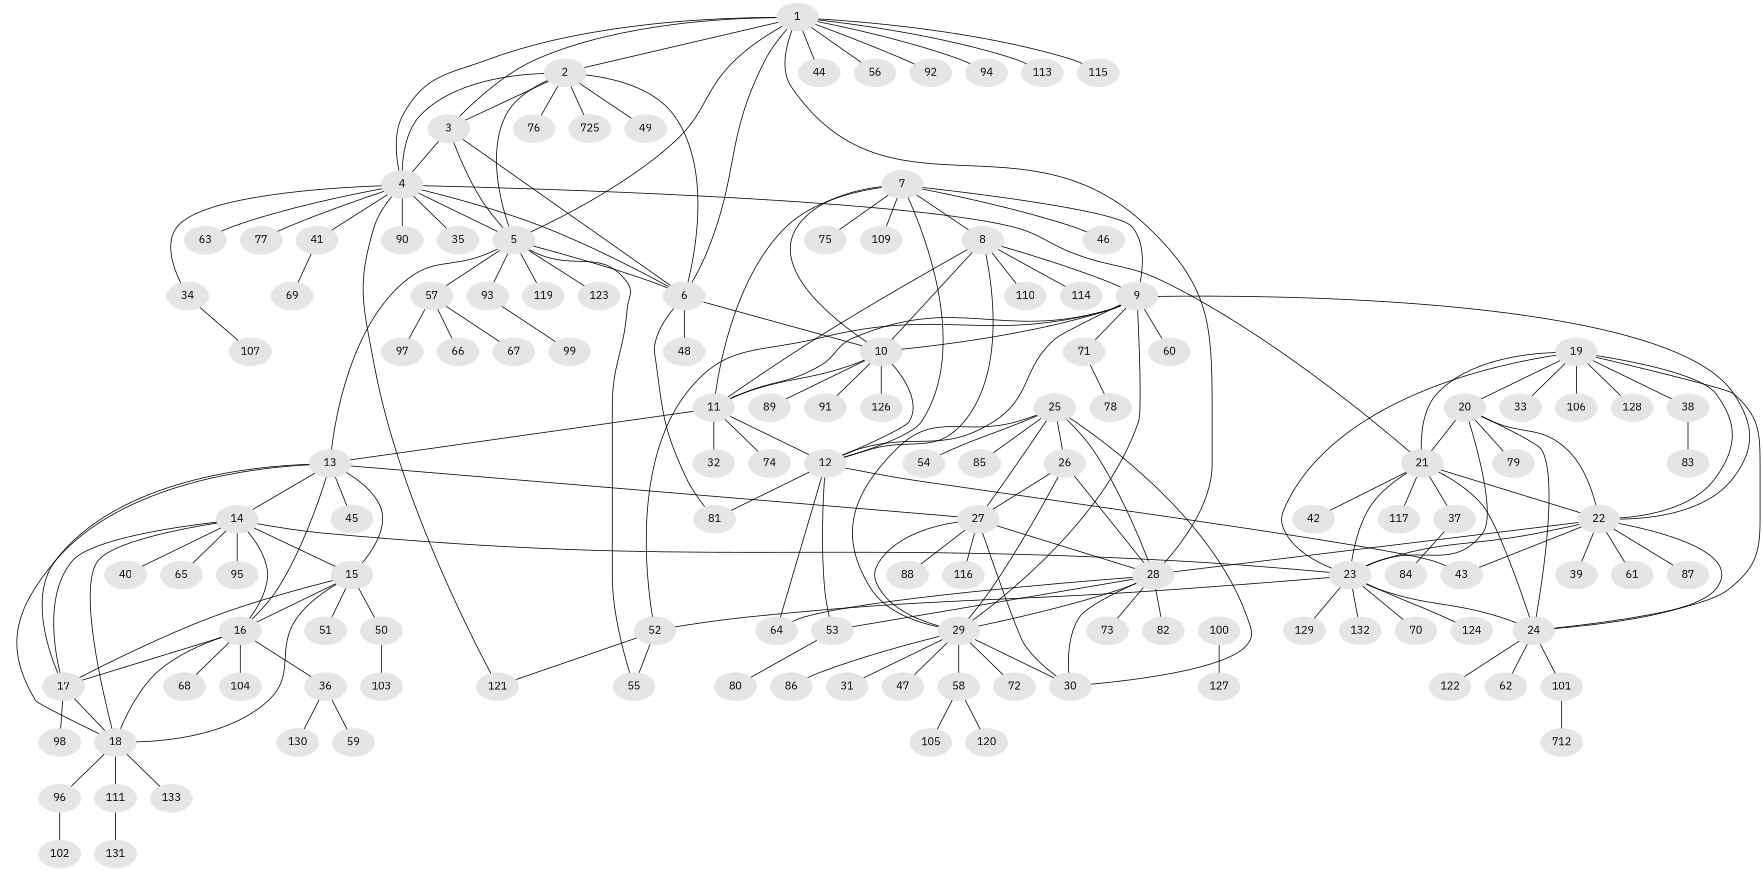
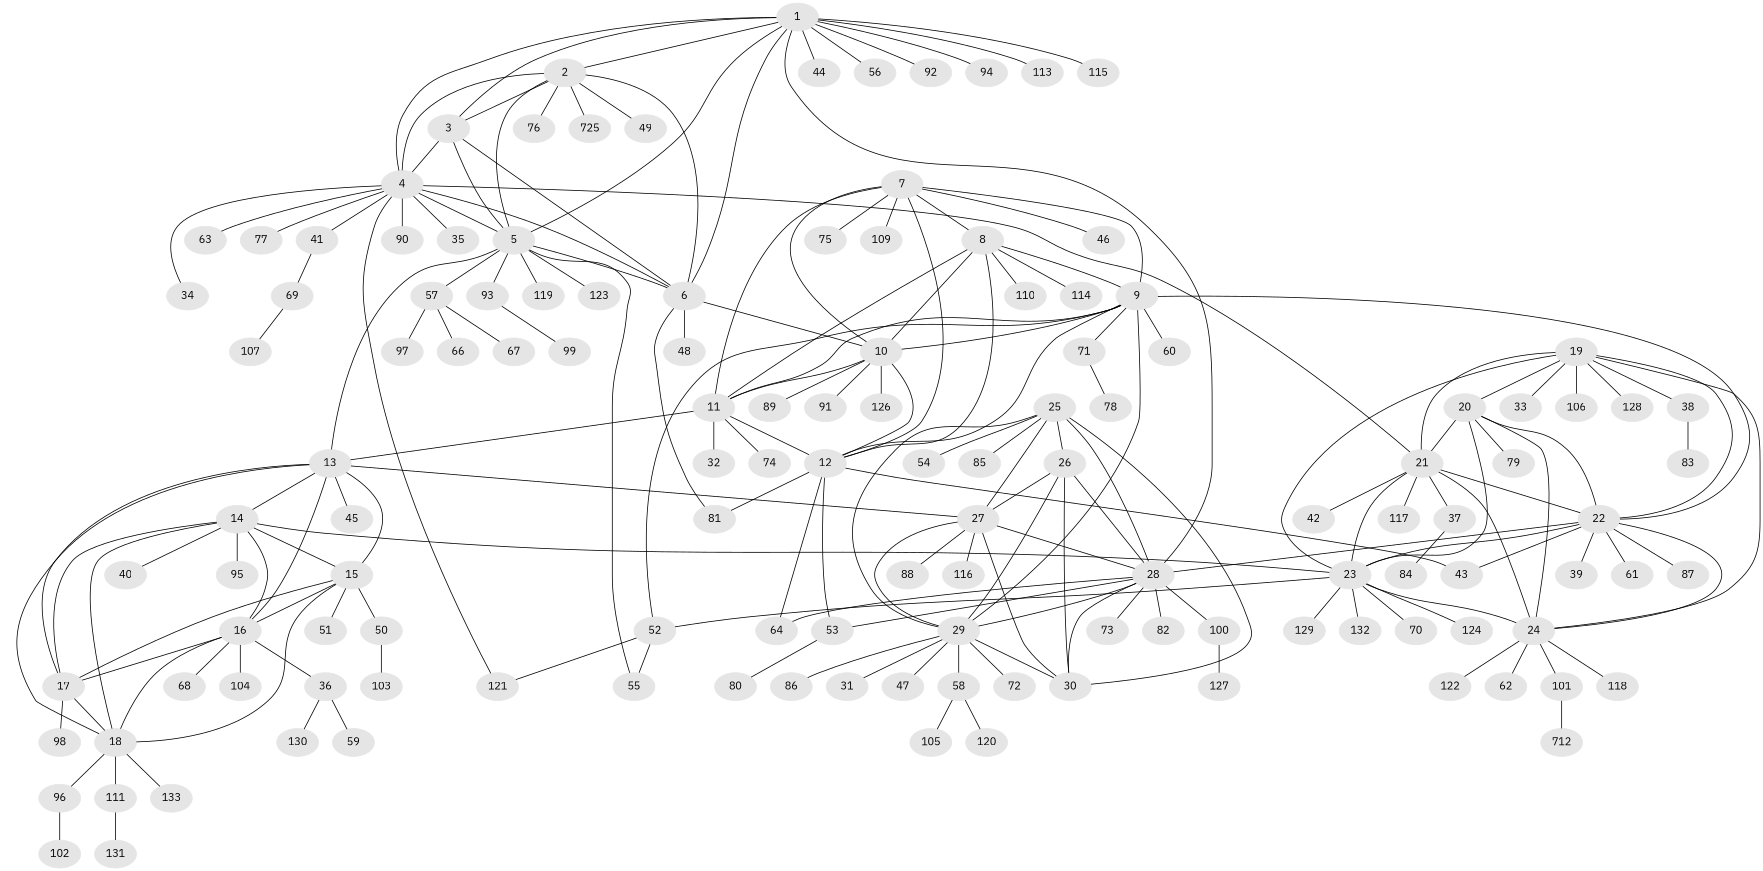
edge "34" -- "107": now "69" -- "107"
node "65": removed
edge "26" -- "30": added
edge "28" -- "100": added
node "118": added
